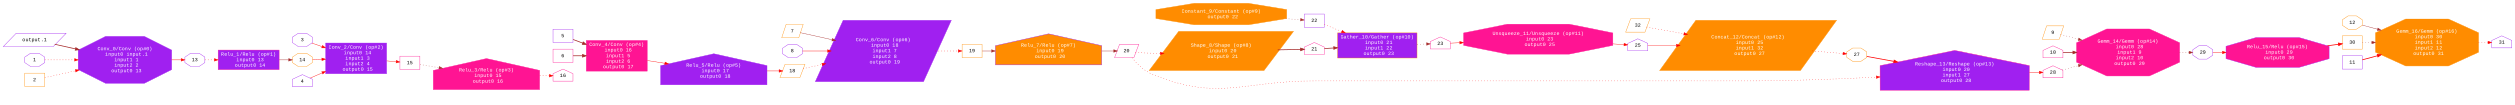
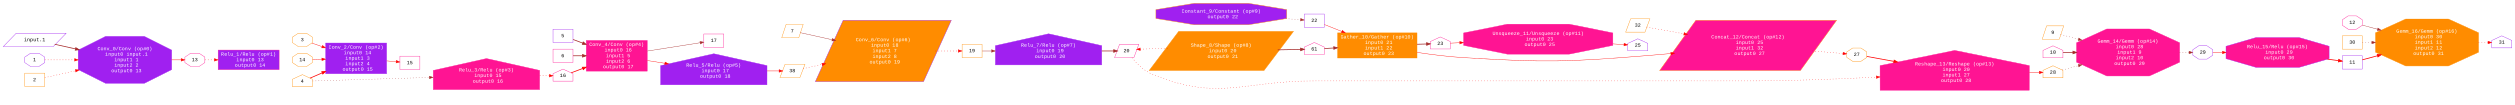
node "Constant_9/Constant (op#9) output0 22": fillcolor darkorange -> purple
node "12": color darkorange -> deeppink
edge "22" -> "Gather_10/Gather (op#10) input0 21 input1 22 output0 23": style dotted -> solid
node "output.1": label "output.1" -> "input.1"
node "3": color purple -> darkorange
node "17": added
edge "Gather_10/Gather (op#10) input0 21 input1 22 output0 23" -> "23": style dotted -> bold
node "Gather_10/Gather (op#10) input0 21 input1 22 output0 23": fillcolor purple -> darkorange
edge "25" -> "Concat_12/Concat (op#12) input0 25 input1 32 output0 27": now "Gather_10/Gather (op#10) input0 21 input1 22 output0 23" -> "Concat_12/Concat (op#12) input0 25 input1 32 output0 27"
node "Concat_12/Concat (op#12) input0 25 input1 32 output0 27": fillcolor darkorange -> deeppink
edge "Relu_15/Relu (op#15) input0 29 output0 30" -> "30": now "Relu_15/Relu (op#15) input0 29 output0 30" -> "11"
node "21": label "21" -> "61"
node "8": removed
node "Conv_6/Conv (op#6) input0 18 input1 7 input2 8 output0 19": fillcolor purple -> darkorange
node "Relu_7/Relu (op#7) input0 19 output0 20": fillcolor darkorange -> purple
edge "Relu_7/Relu (op#7) input0 19 output0 20" -> "20": style solid -> bold
edge "20" -> "Shape_8/Shape (op#8) input0 20 output0 21": reversed
node "13": color purple -> deeppink
edge "Relu_1/Relu (op#1) input0 13 output0 14" -> "14": removed
edge "15" -> "Relu_3/Relu (op#3) input0 15 output0 16": now "4" -> "Relu_3/Relu (op#3) input0 15 output0 16"
edge "16" -> "Conv_4/Conv (op#4) input0 16 input1 5 input2 6 output0 17": added
node "18": label "18" -> "38"
node "Reshape_13/Reshape (op#13) input0 20 input1 27 output0 28": fillcolor purple -> deeppink
node "28": color deeppink -> darkorange
edge "4" -> "Conv_2/Conv (op#2) input0 14 input1 3 input2 4 output0 15": style solid -> bold
node "4": color purple -> darkorange
